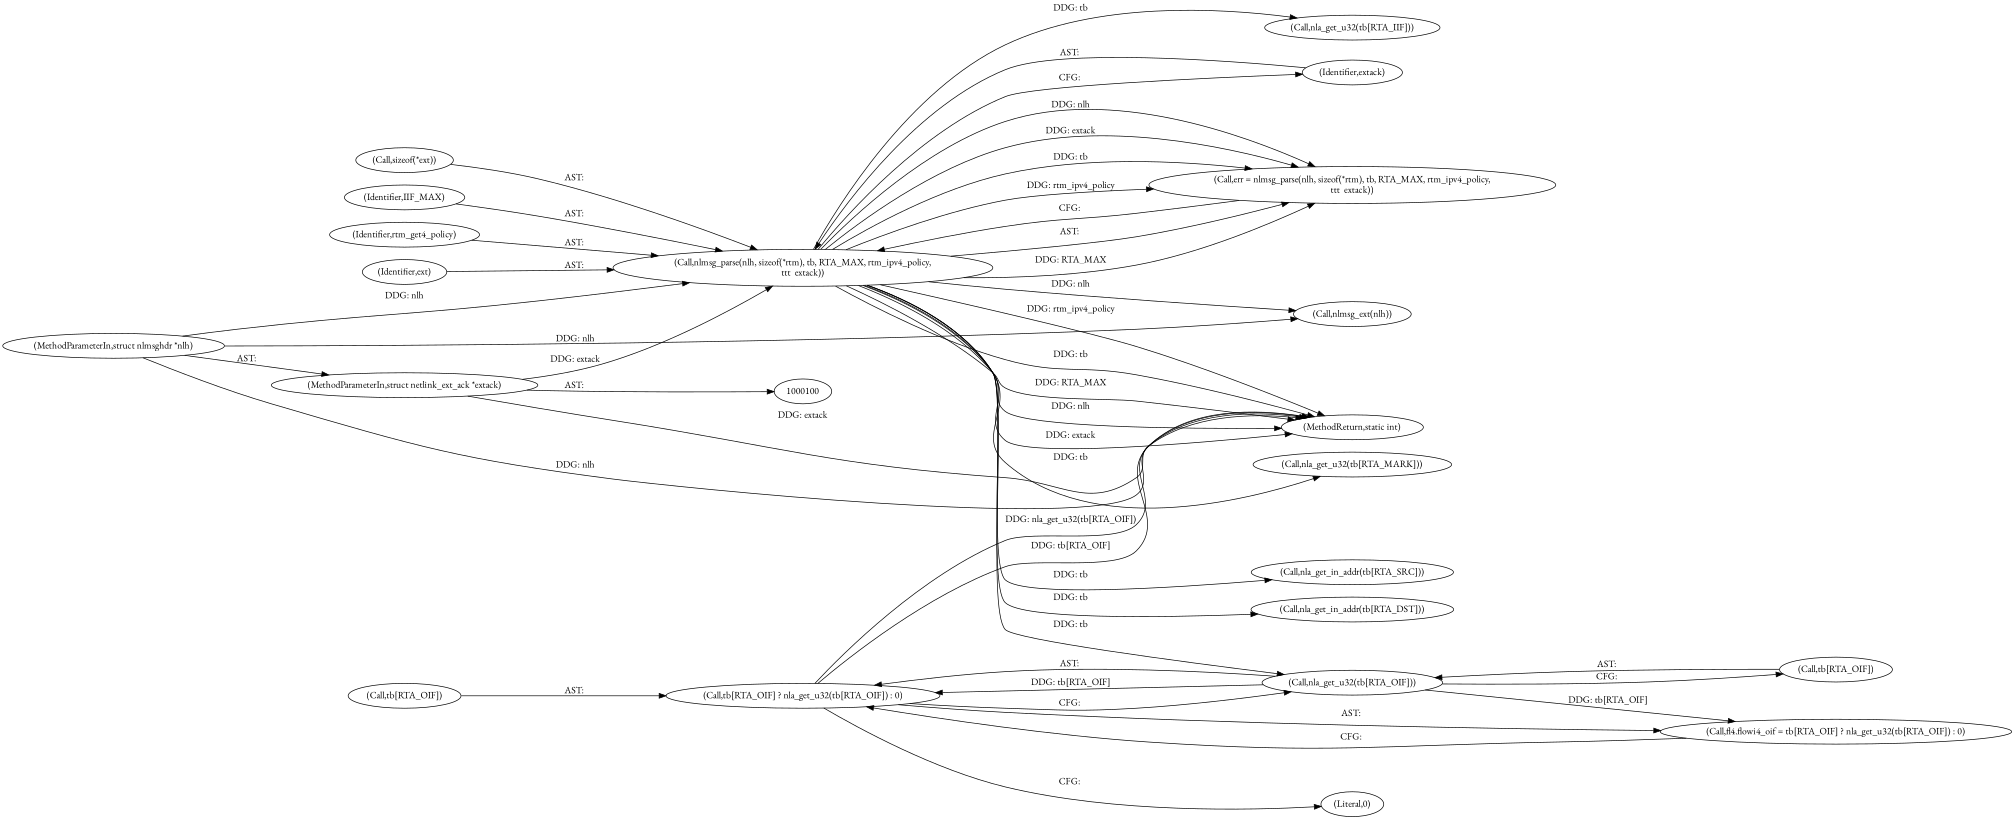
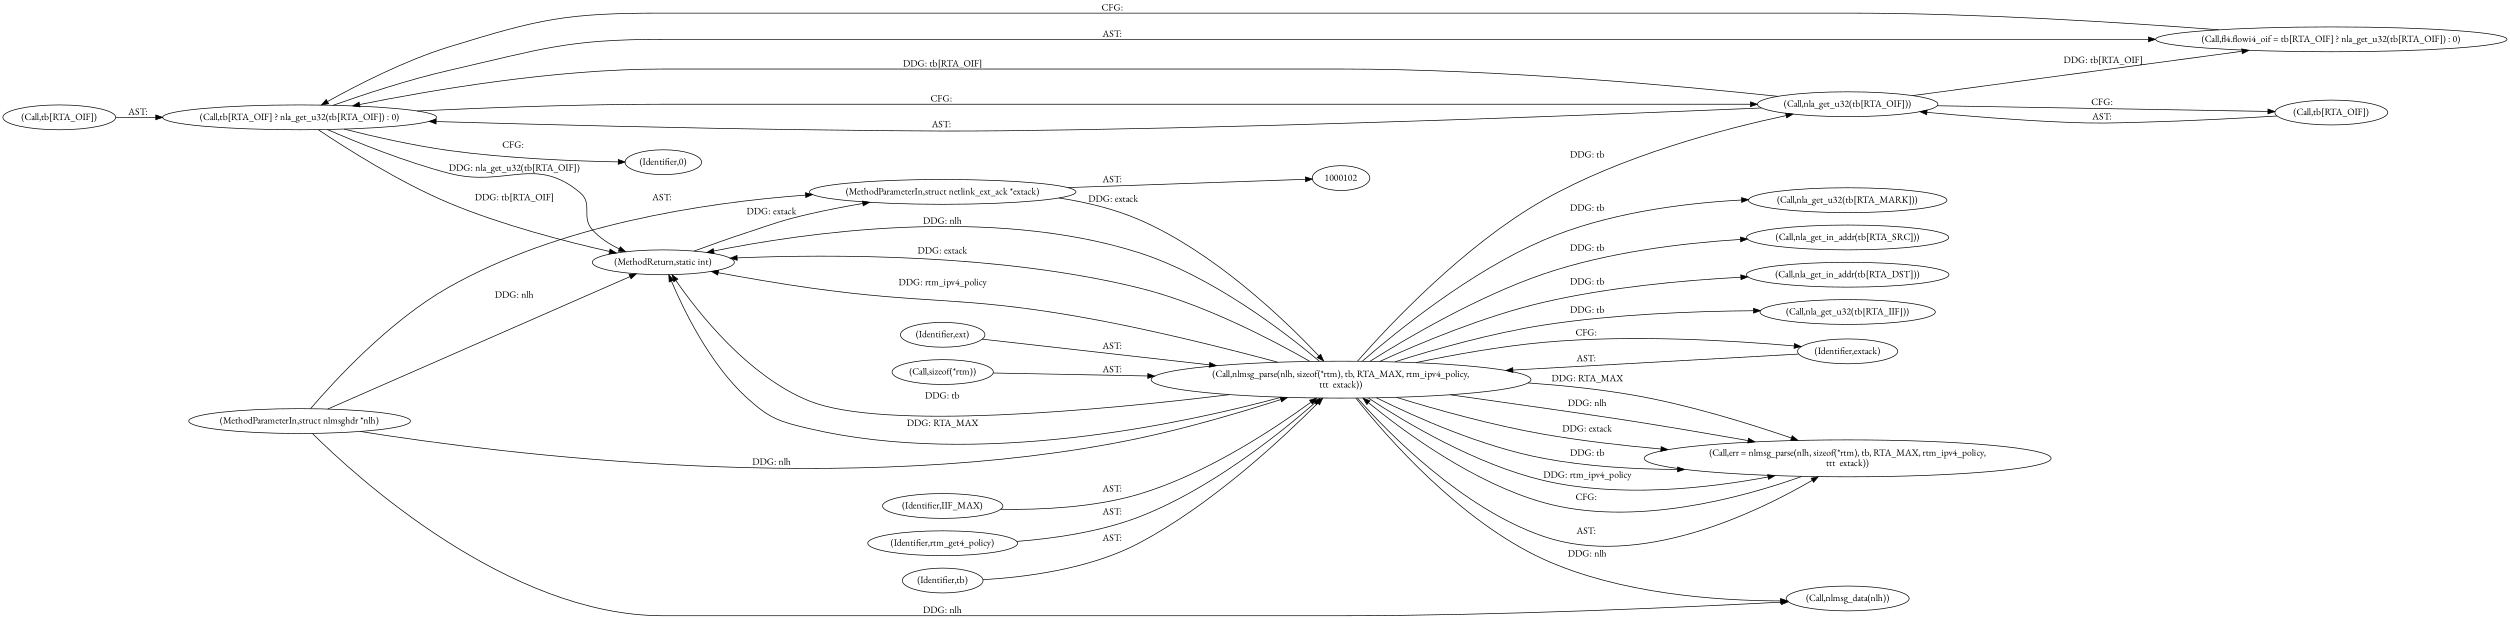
node "(Call,sizeof(*ext))": label "(Call,sizeof(*ext))" -> "(Call,sizeof(*rtm))"
node "(Call,nlmsg_ext(nlh))": label "(Call,nlmsg_ext(nlh))" -> "(Call,nlmsg_data(nlh))"
node "1000100": label "1000100" -> "1000102"
edge "(MethodParameterIn,struct netlink_ext_ack *extack)" -> "(MethodReturn,static int)": reversed
node "(Identifier,tb)": added
node "(Literal,0)": label "(Literal,0)" -> "(Identifier,0)"
